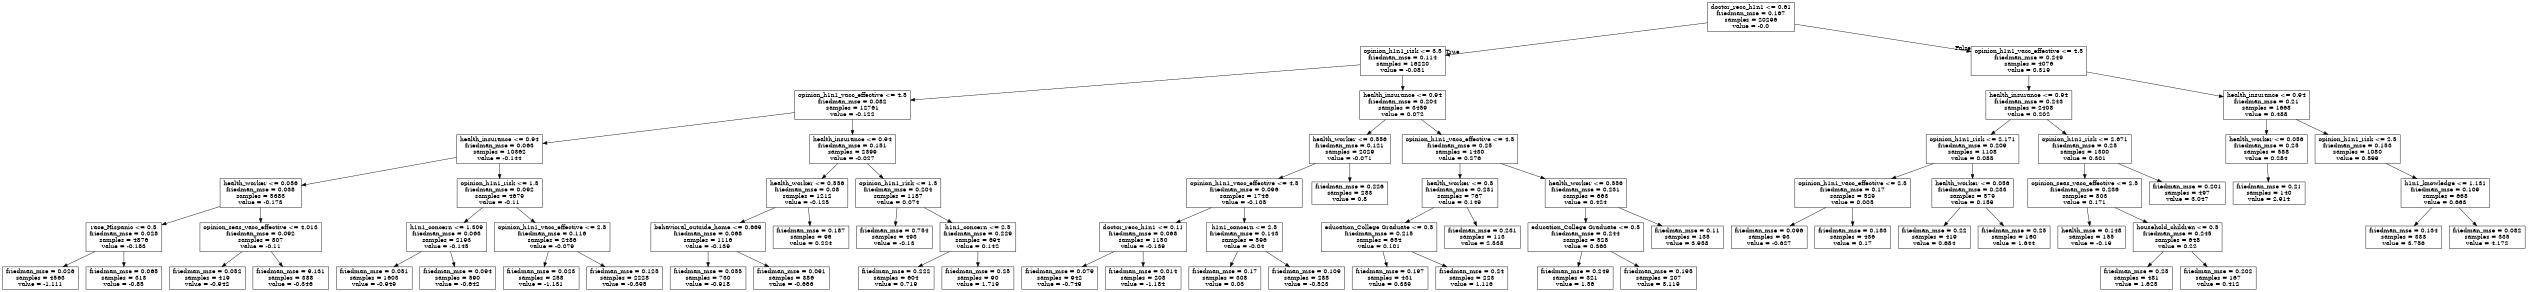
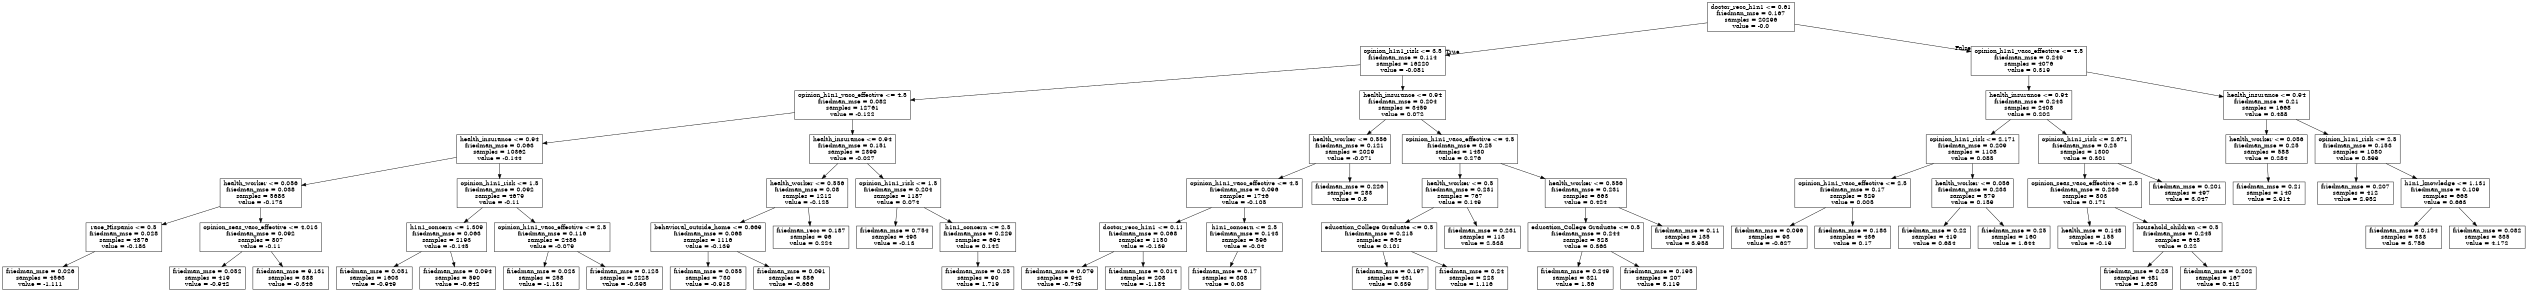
node "friedman_mse = 0.207 samples = 412 value = 2.952": added
node "friedman_mse = 0.187 samples = 96 value = 0.224": label "friedman_mse = 0.187 samples = 96 value = 0.224" -> "friedman_recc = 0.187 samples = 96 value = 0.224"
node "friedman_mse = 0.065 samples = 313 value = -0.85": removed
node "friedman_mse = 0.222 samples = 604 value = 0.719": removed
node "friedman_mse = 0.109 samples = 288 value = -0.523": removed
